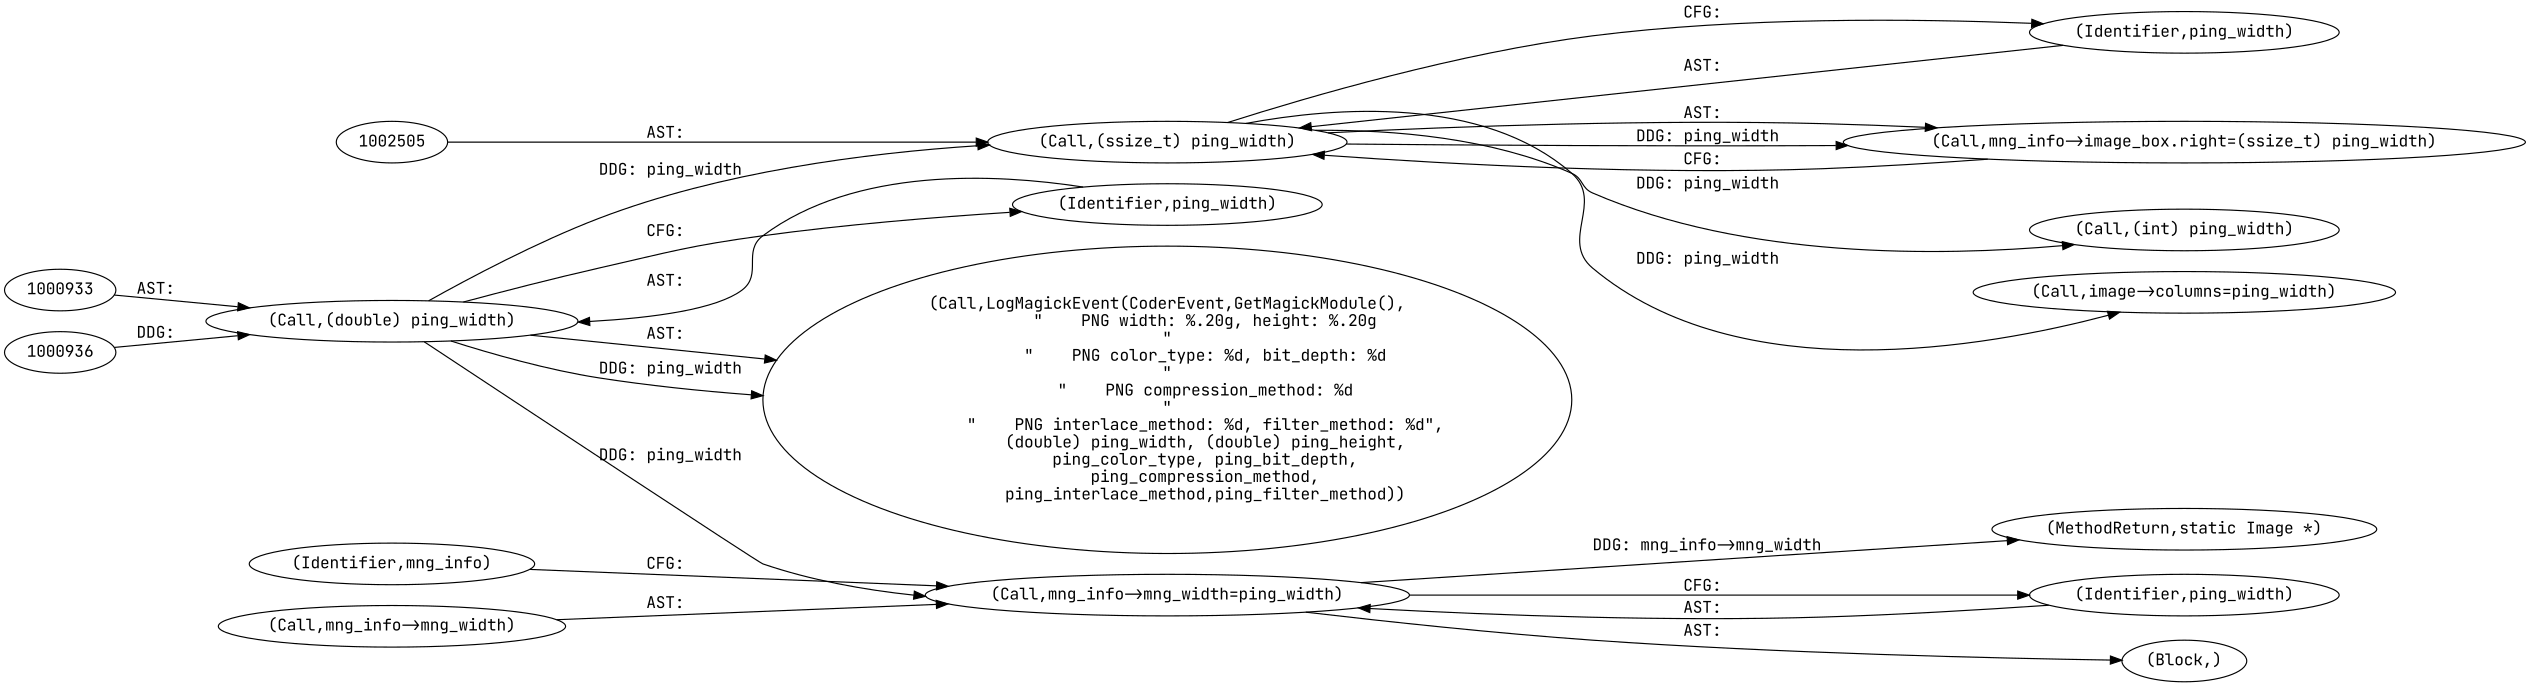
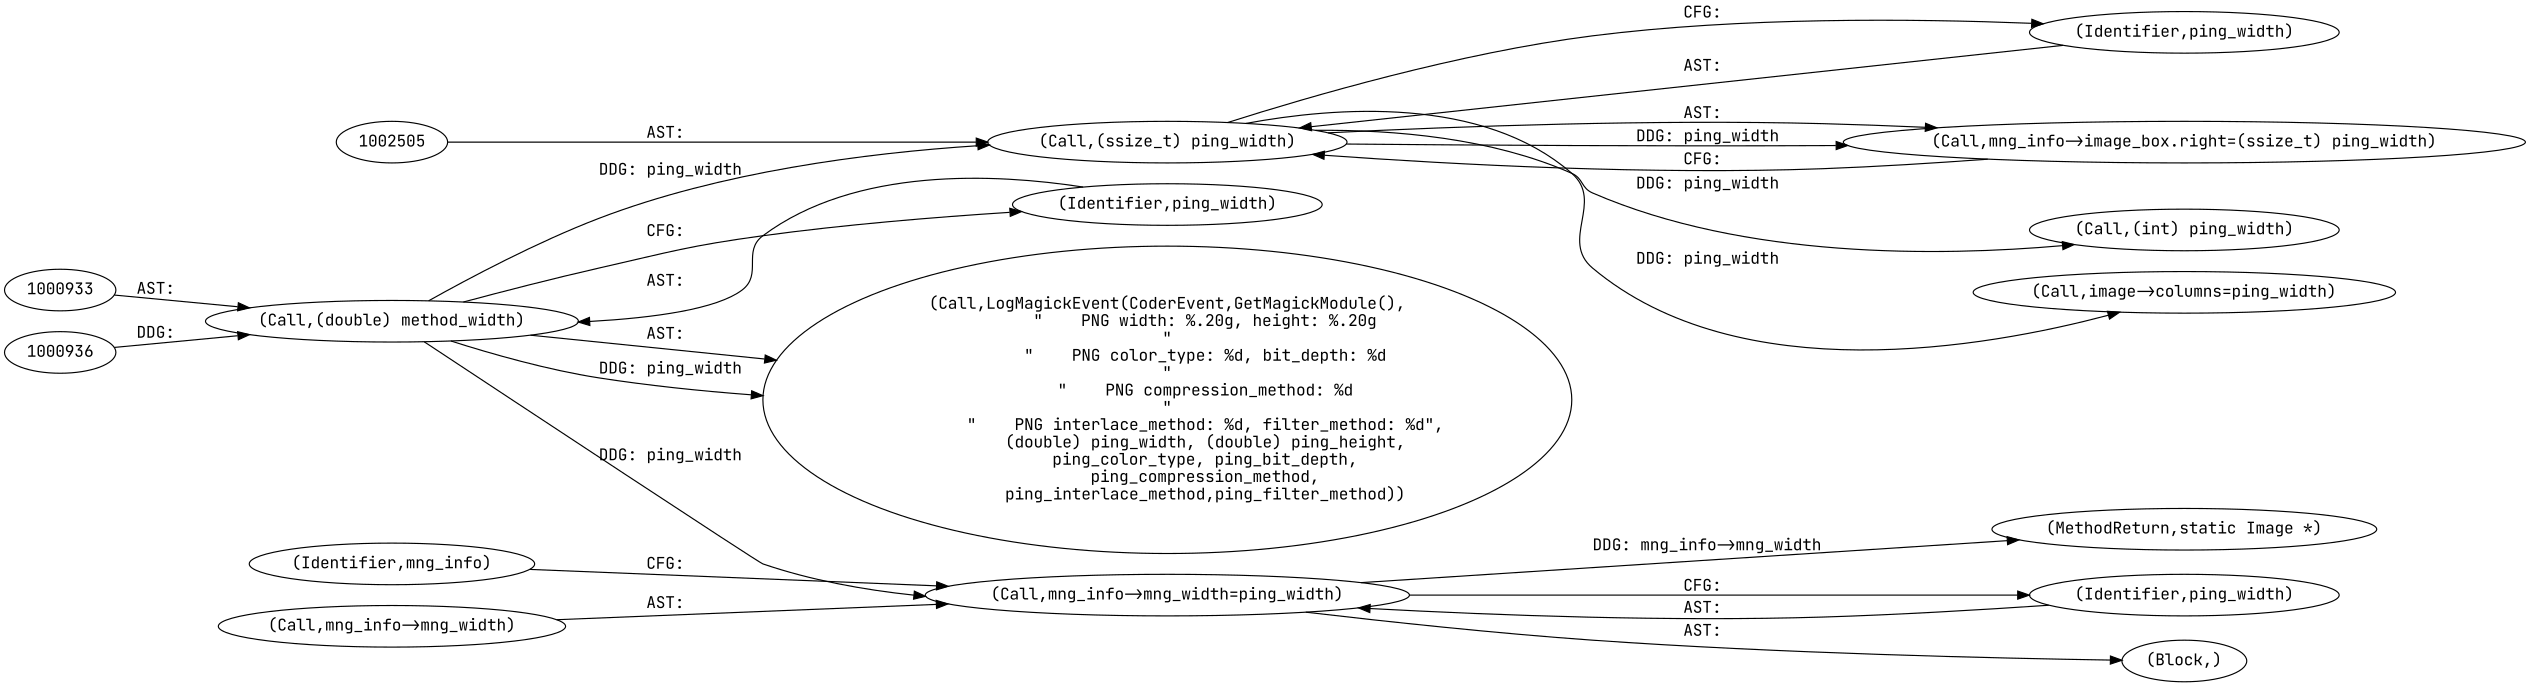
node "(Call,(double) ping_width)": label "(Call,(double) ping_width)" -> "(Call,(double) method_width)"
